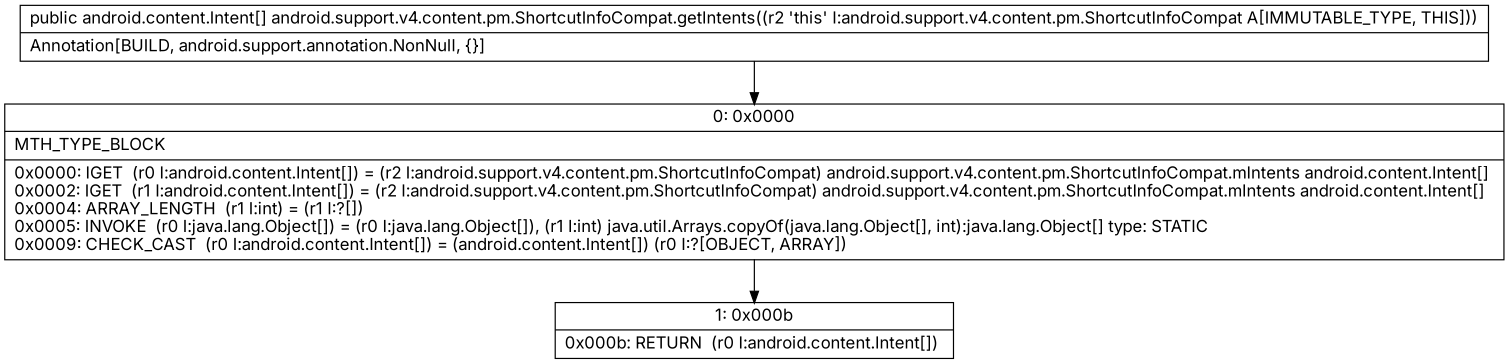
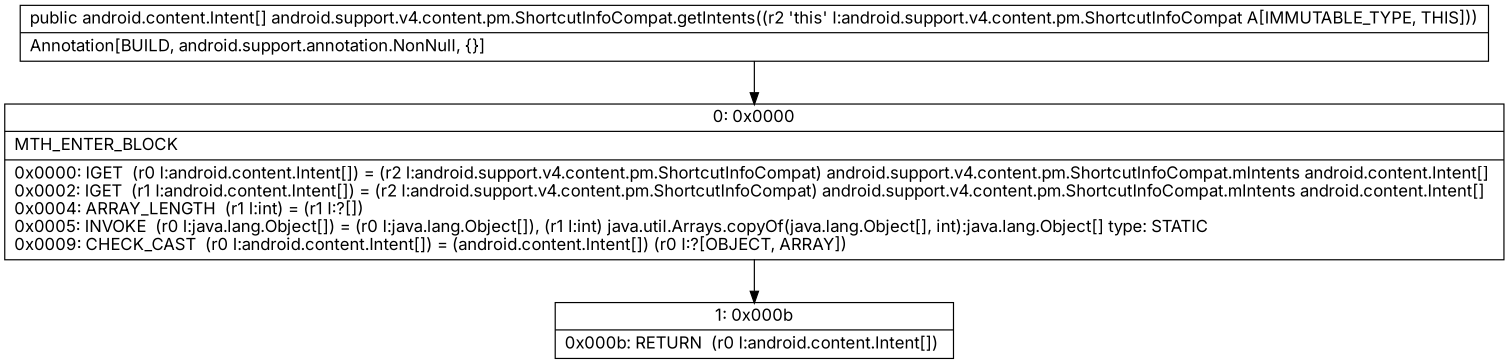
node "0: 0x0000": text "MTH_TYPE_BLOCK" -> "MTH_ENTER_BLOCK"
